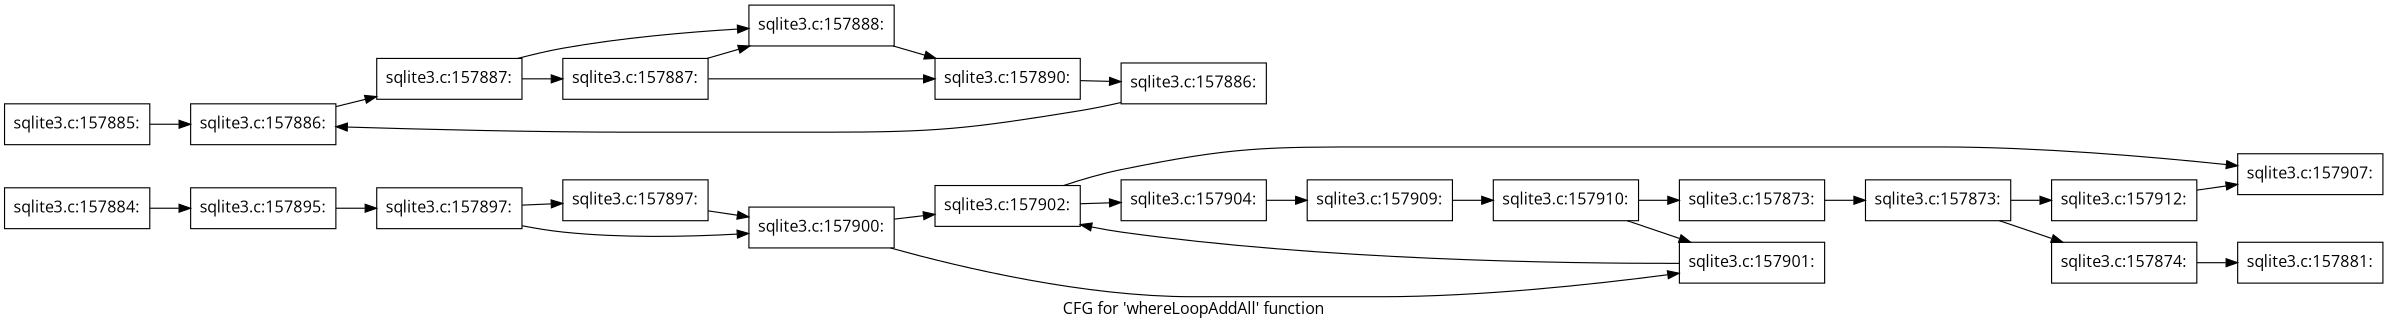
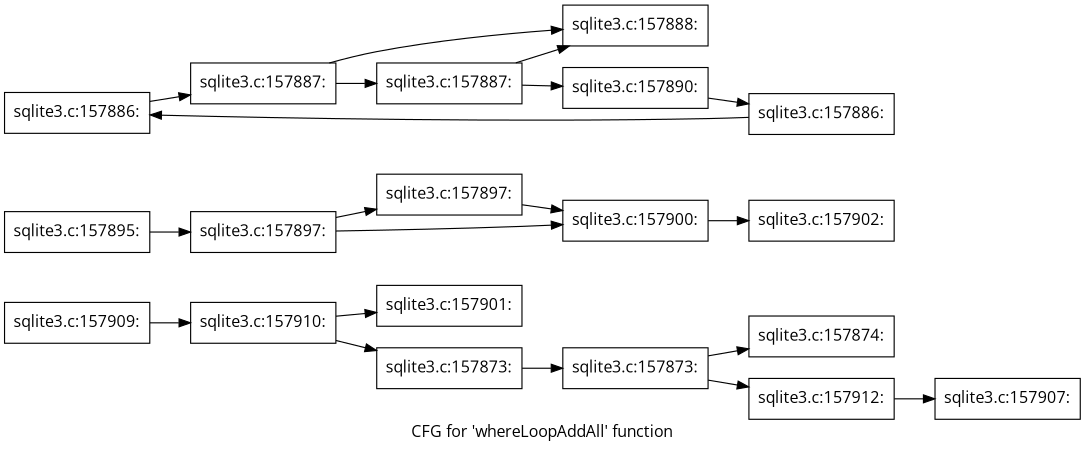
edge "sqlite3.c:157888:" -> "sqlite3.c:157890:": removed
node "sqlite3.c:157885:": removed
edge "sqlite3.c:157902:" -> "sqlite3.c:157907:": removed
node "sqlite3.c:157904:": removed
node "sqlite3.c:157884:": removed
edge "sqlite3.c:157901:" -> "sqlite3.c:157902:": removed
node "sqlite3.c:157881:": removed
edge "sqlite3.c:157900:" -> "sqlite3.c:157901:": removed
